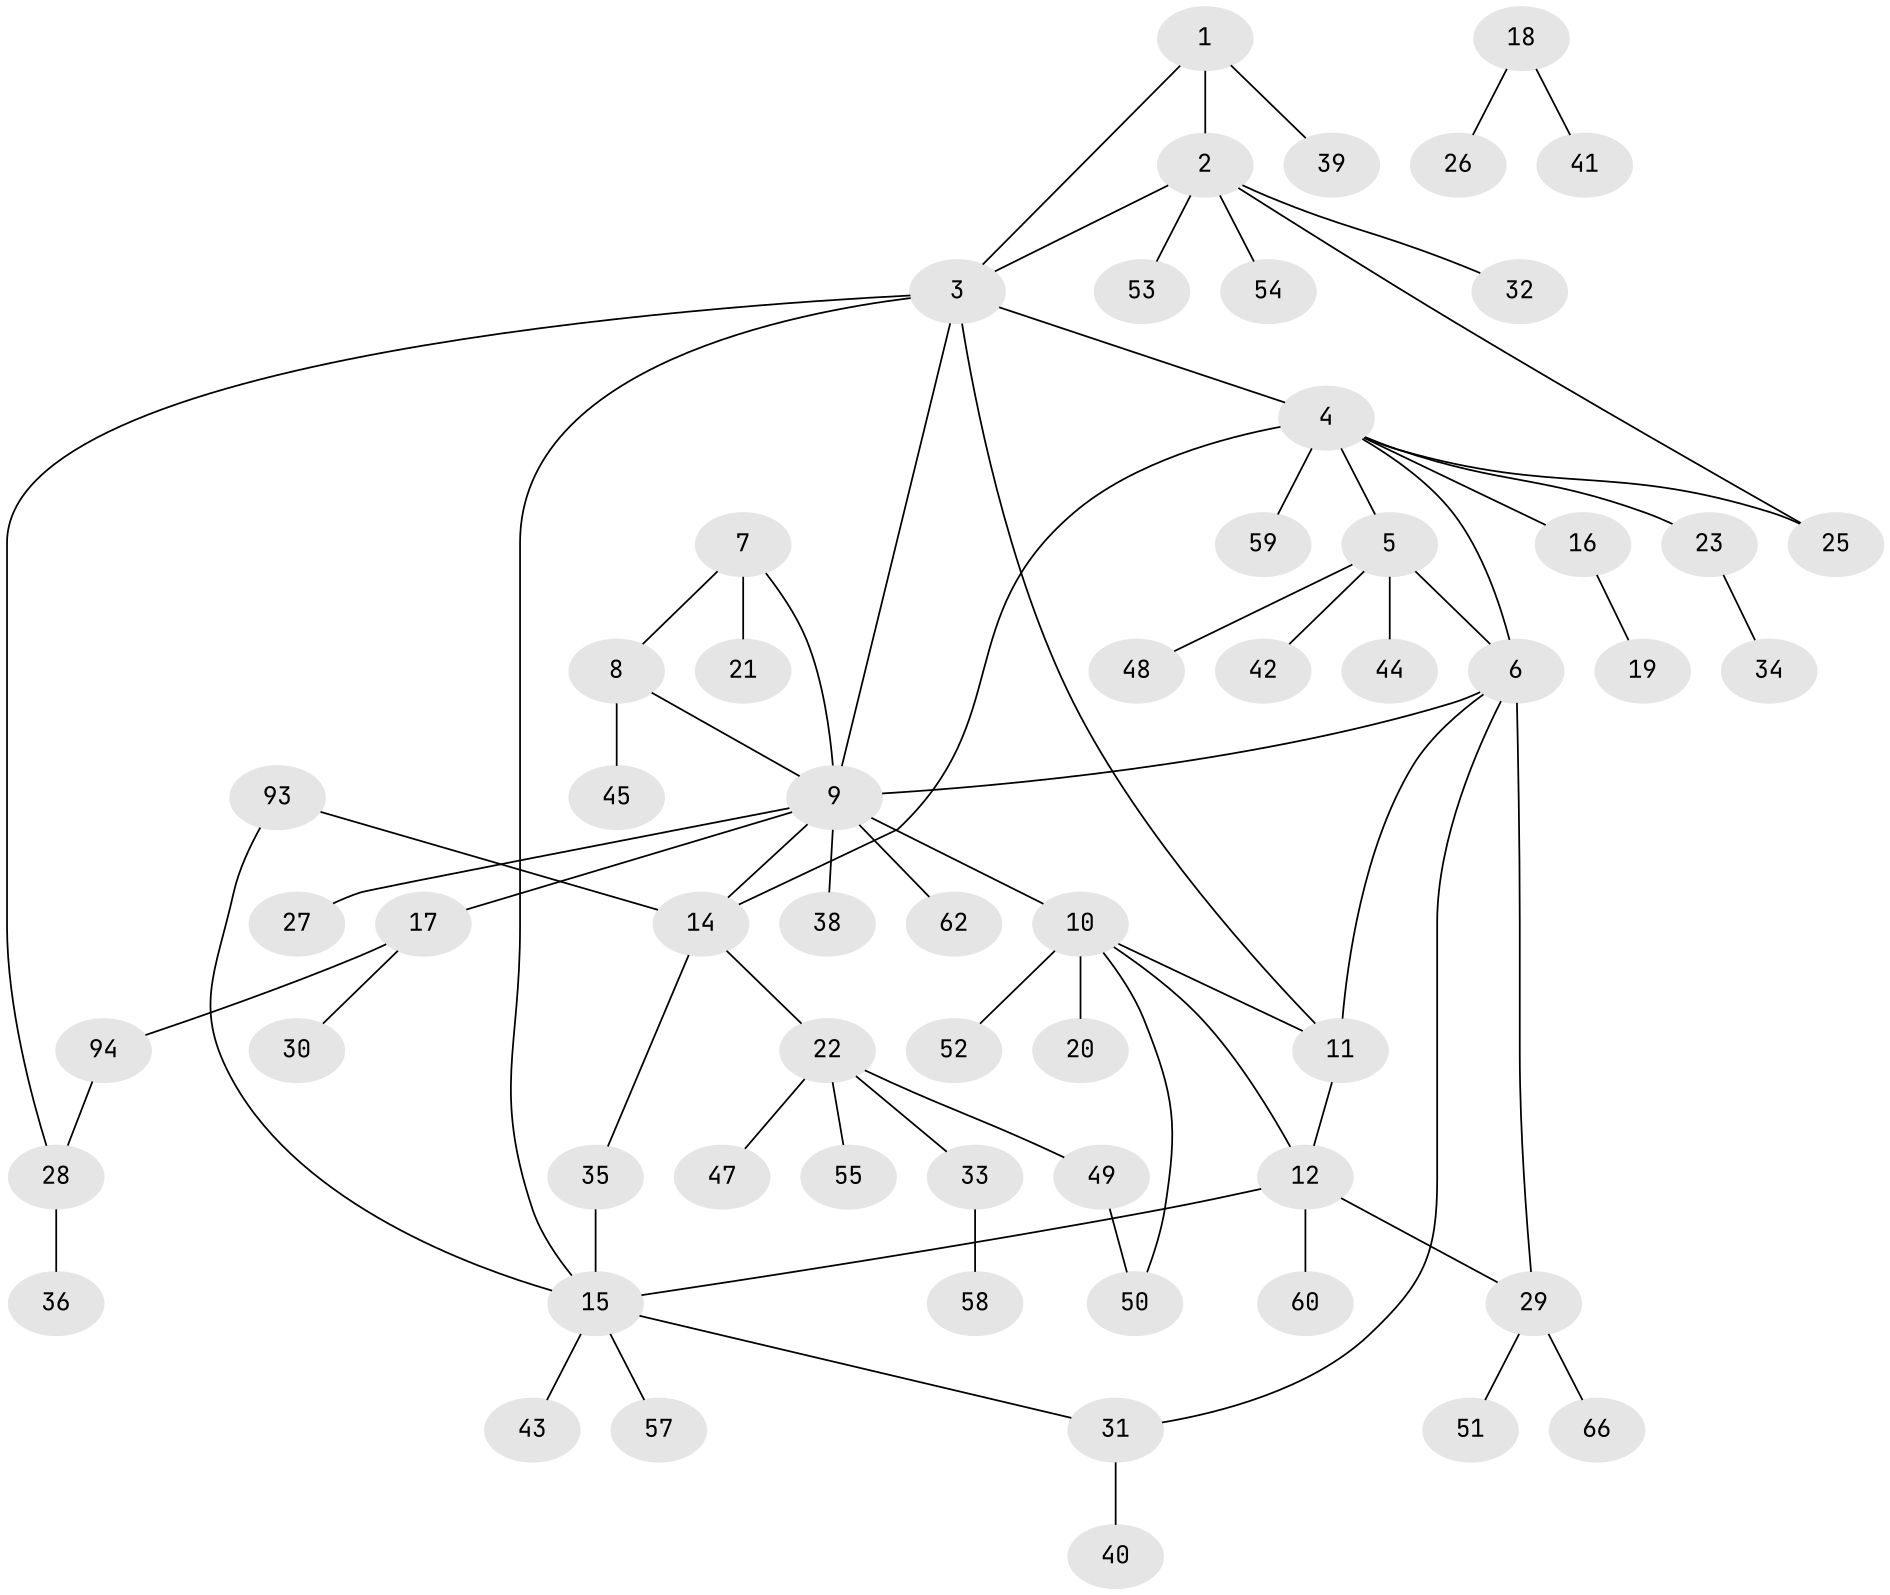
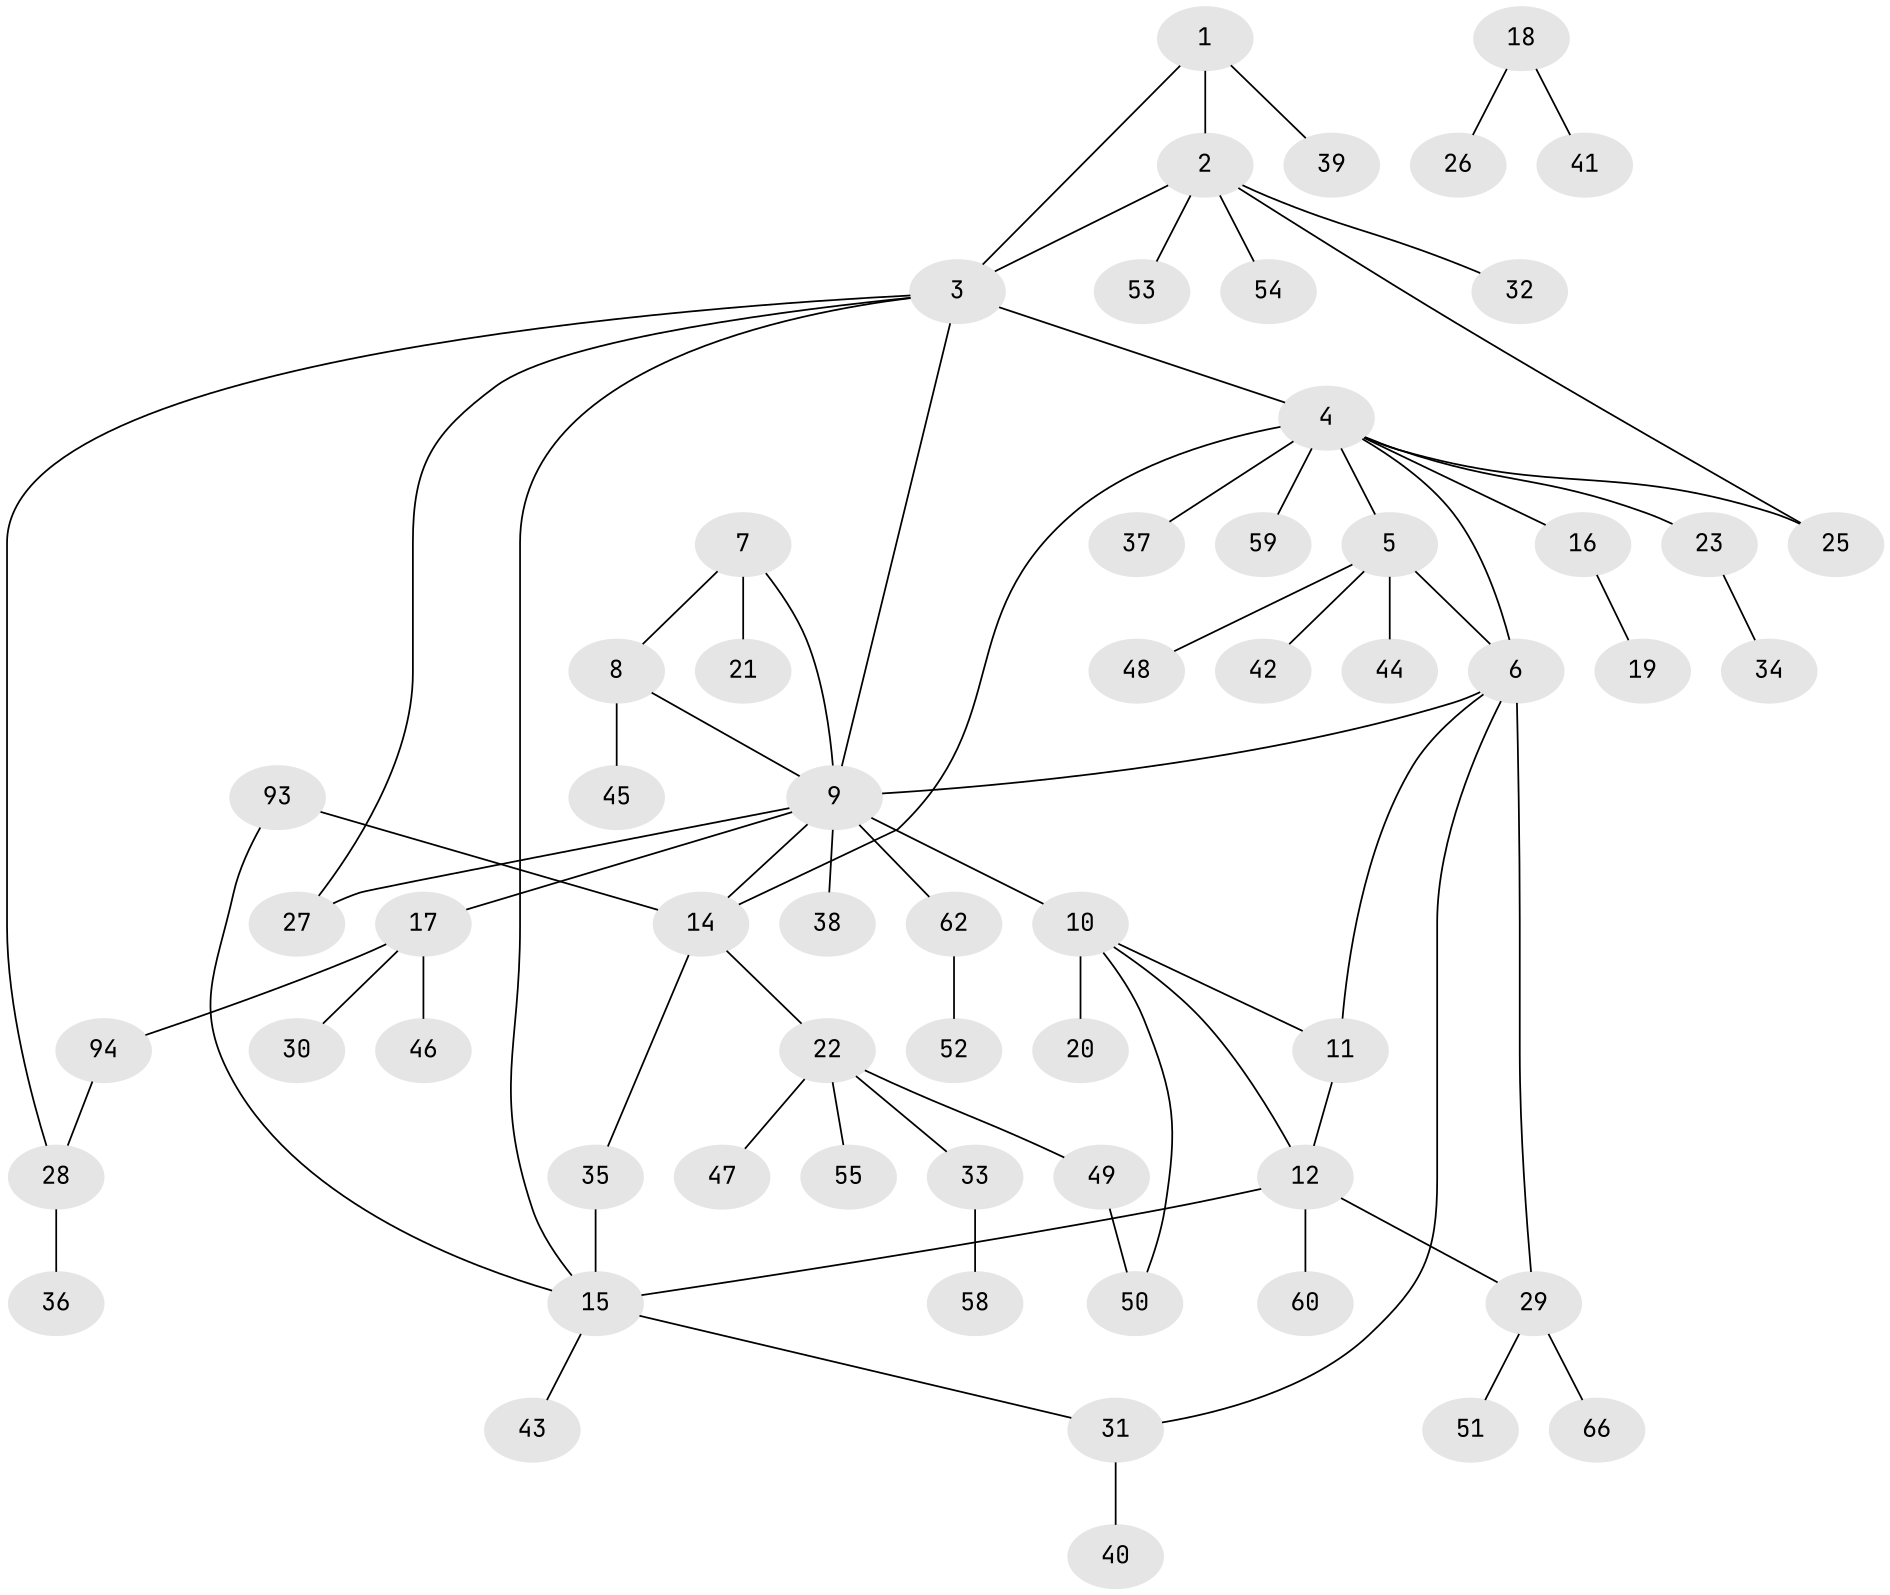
node "37": added
edge "3" -- "11": now "3" -- "27"
edge "10" -- "52": now "62" -- "52"
node "46": added
node "57": removed
